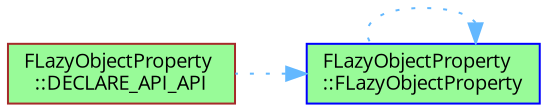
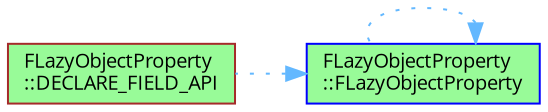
node "FLazyObjectProperty ::DECLARE_API_API": label "FLazyObjectProperty ::DECLARE_API_API" -> "FLazyObjectProperty ::DECLARE_FIELD_API"
